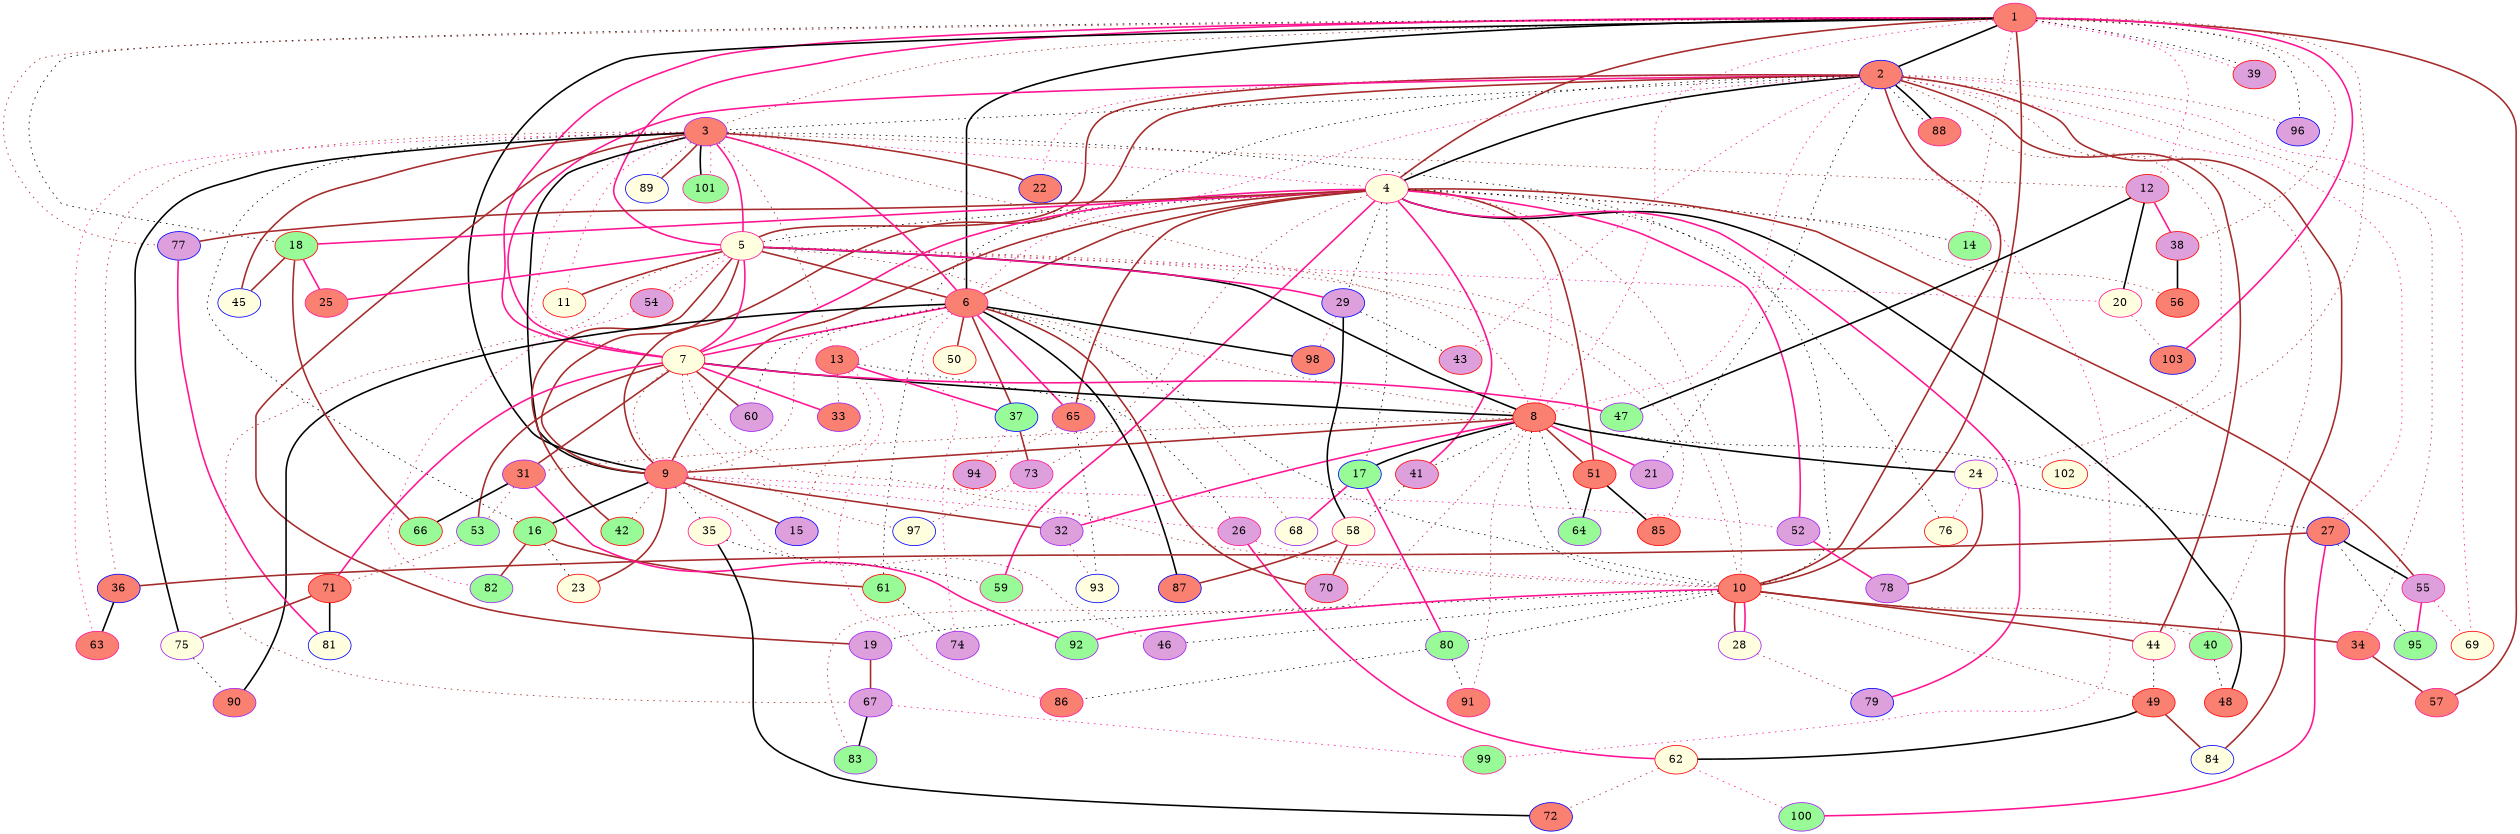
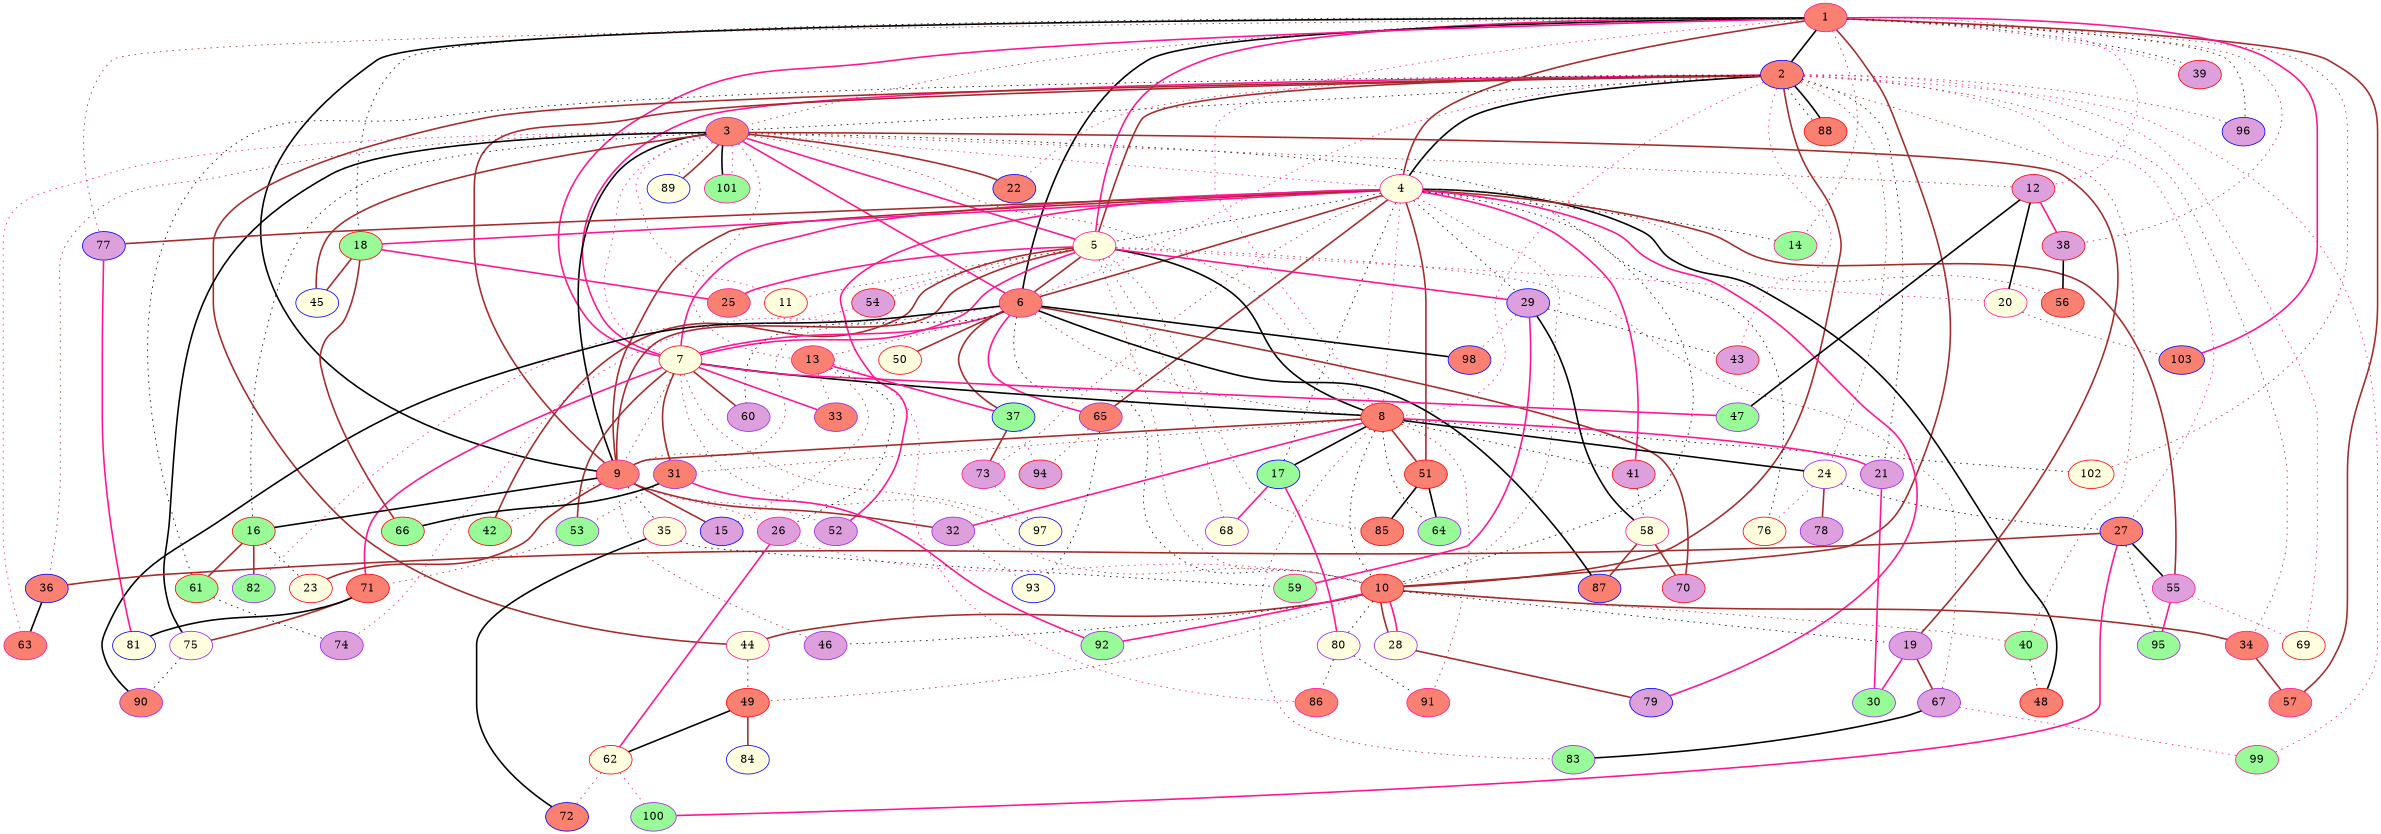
node "88": color deeppink -> red
edge "2" -- "84": removed
edge "5" -- "11": style bold -> dotted
edge "4" -- "59": now "29" -- "59"
edge "52" -- "78": removed
node "80": fillcolor palegreen -> lightyellow
edge "28" -- "79": style dotted -> bold
node "30": added
